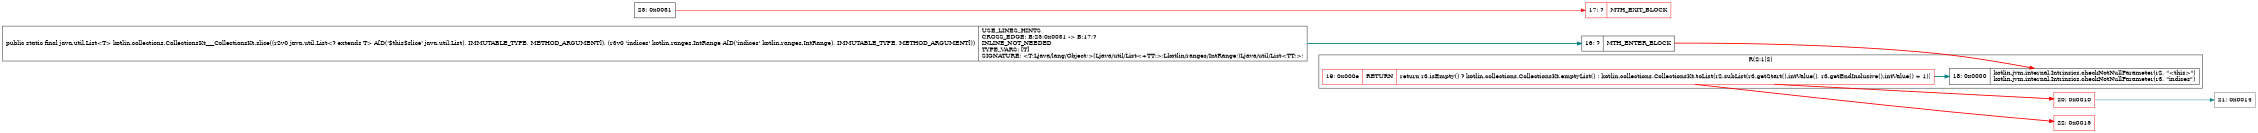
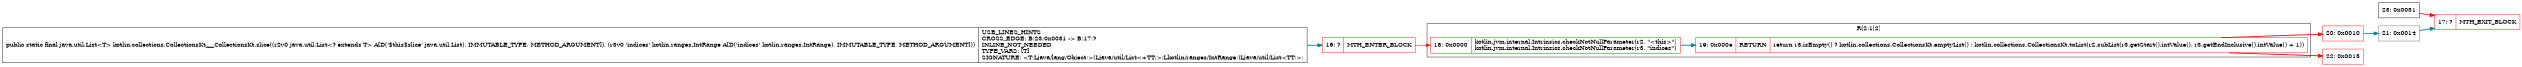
edge "23: 0x0031" -> "17: ?": style solid -> bold
edge "21: 0x0014" -> "17: ?": added
node "16: ?": color black -> red
edge "16: ?" -> "18: 0x0000": style bold -> solid
node "18: 0x0000": color black -> red
edge "19: 0x000e" -> "18: 0x0000": reversed
edge "20: 0x0010" -> "21: 0x0014": style solid -> bold
